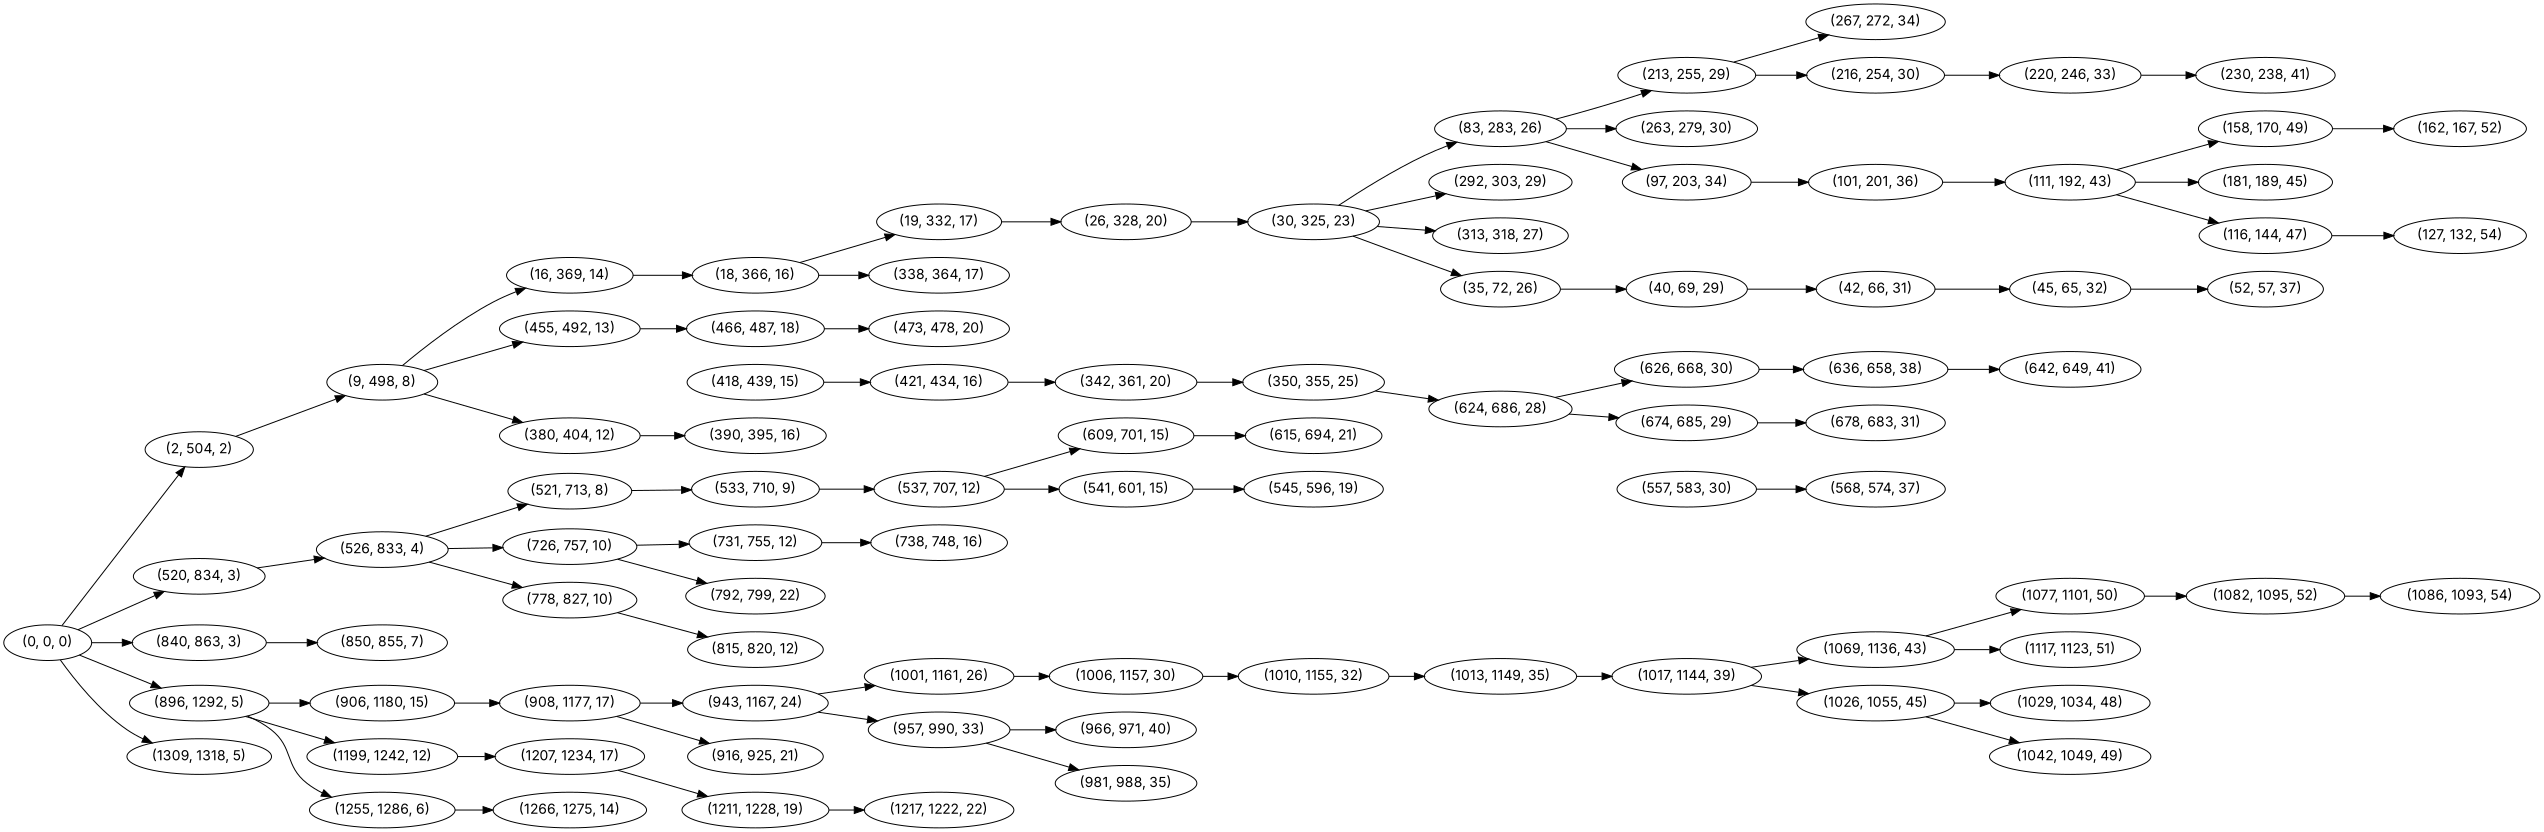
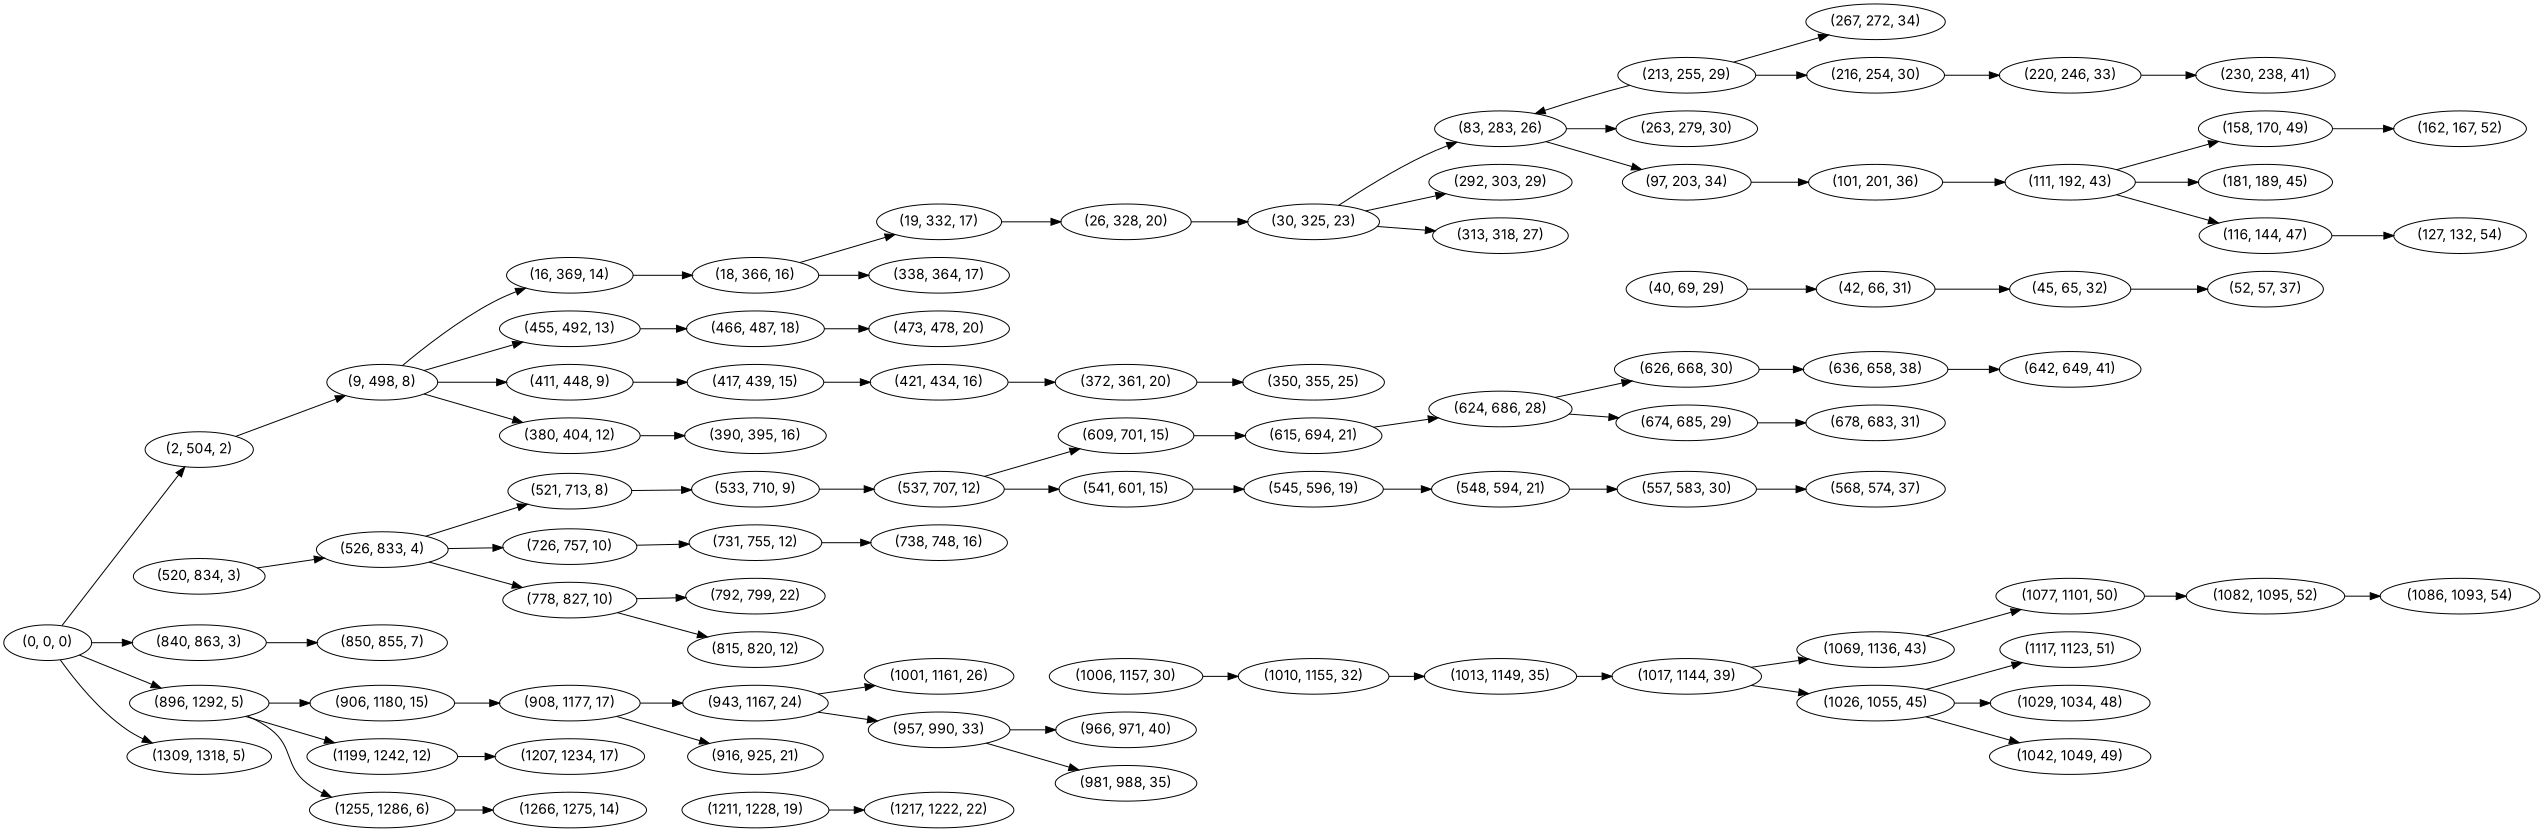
edge "(83, 283, 26)" -> "(213, 255, 29)": reversed
node "(35, 72, 26)": removed
node "(411, 448, 9)": added
node "(418, 439, 15)": label "(418, 439, 15)" -> "(417, 439, 15)"
node "(342, 361, 20)": label "(342, 361, 20)" -> "(372, 361, 20)"
edge "(350, 355, 25)" -> "(624, 686, 28)": now "(615, 694, 21)" -> "(624, 686, 28)"
node "(548, 594, 21)": added
edge "(726, 757, 10)" -> "(792, 799, 22)": now "(778, 827, 10)" -> "(792, 799, 22)"
edge "(0, 0, 0)" -> "(520, 834, 3)": removed
edge "(1069, 1136, 43)" -> "(1117, 1123, 51)": now "(1026, 1055, 45)" -> "(1117, 1123, 51)"
edge "(1001, 1161, 26)" -> "(1006, 1157, 30)": removed
edge "(1207, 1234, 17)" -> "(1211, 1228, 19)": removed
